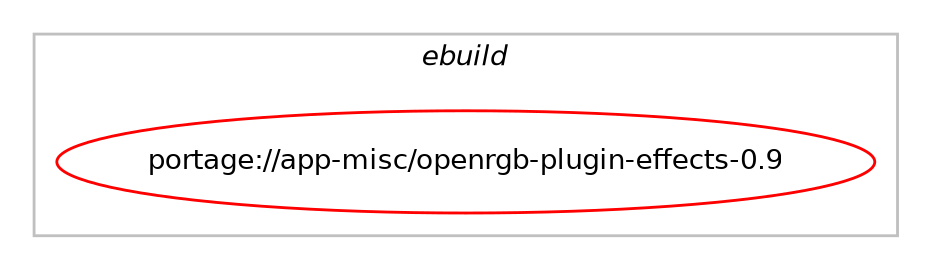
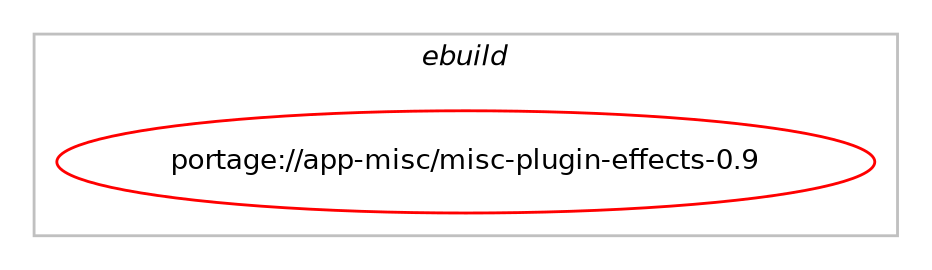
node "portage://app-misc/openrgb-plugin-effects-0.9": label "portage://app-misc/openrgb-plugin-effects-0.9" -> "portage://app-misc/misc-plugin-effects-0.9"
